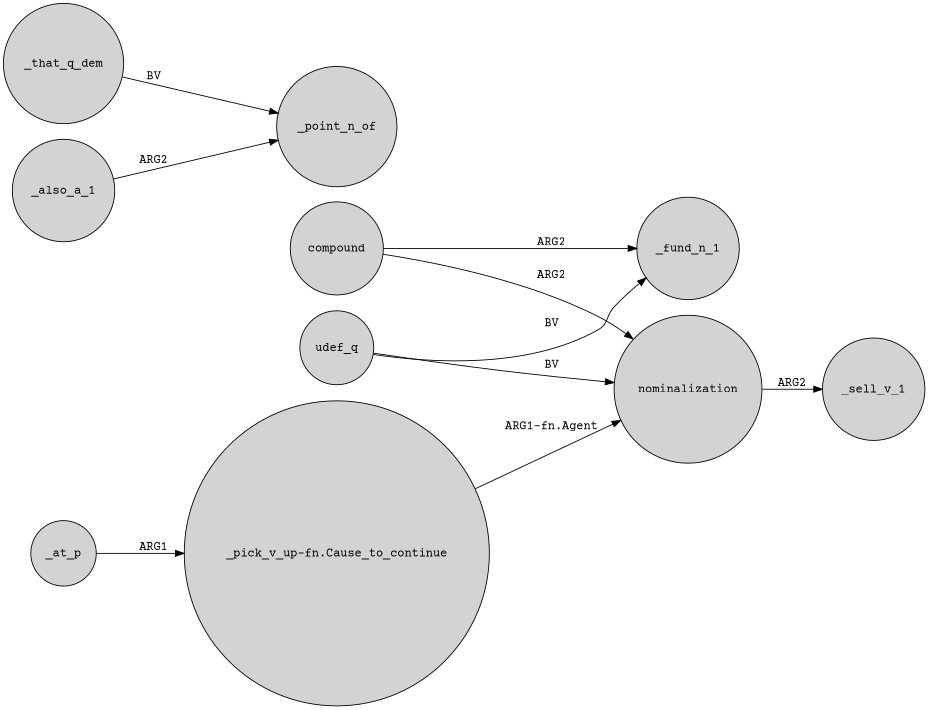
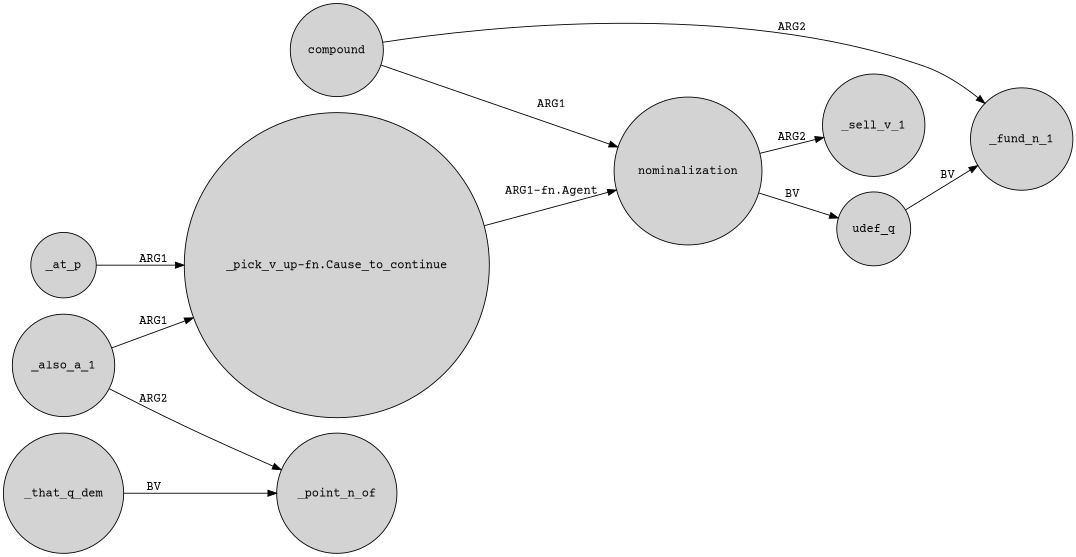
edge "compound" -> "nominalization": label "ARG2" -> "ARG1"
edge "_also_a_1" -> "_pick_v_up-fn.Cause_to_continue": added, label "ARG1"
edge "udef_q" -> "nominalization": reversed
